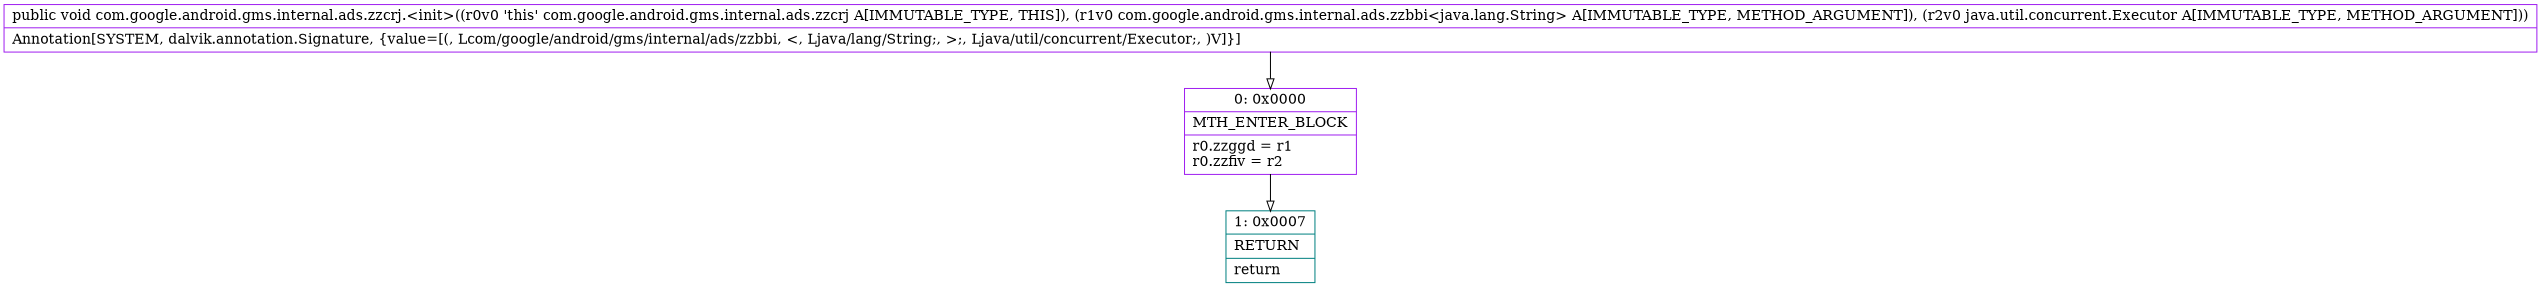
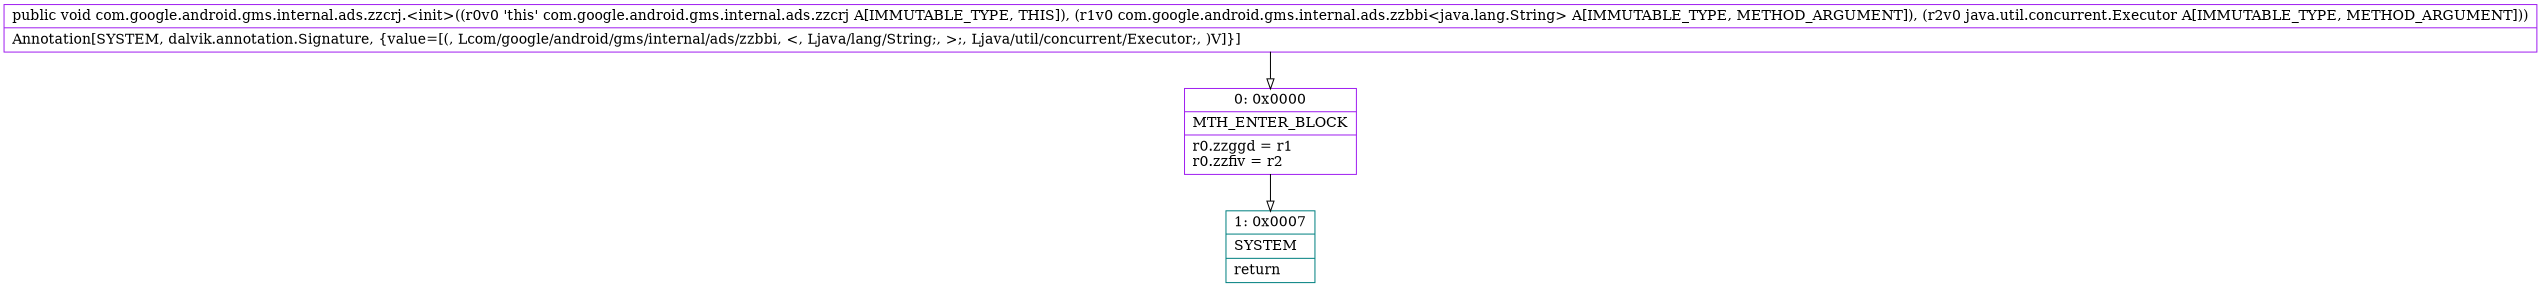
node "1: 0x0007": text "RETURN" -> "SYSTEM"
